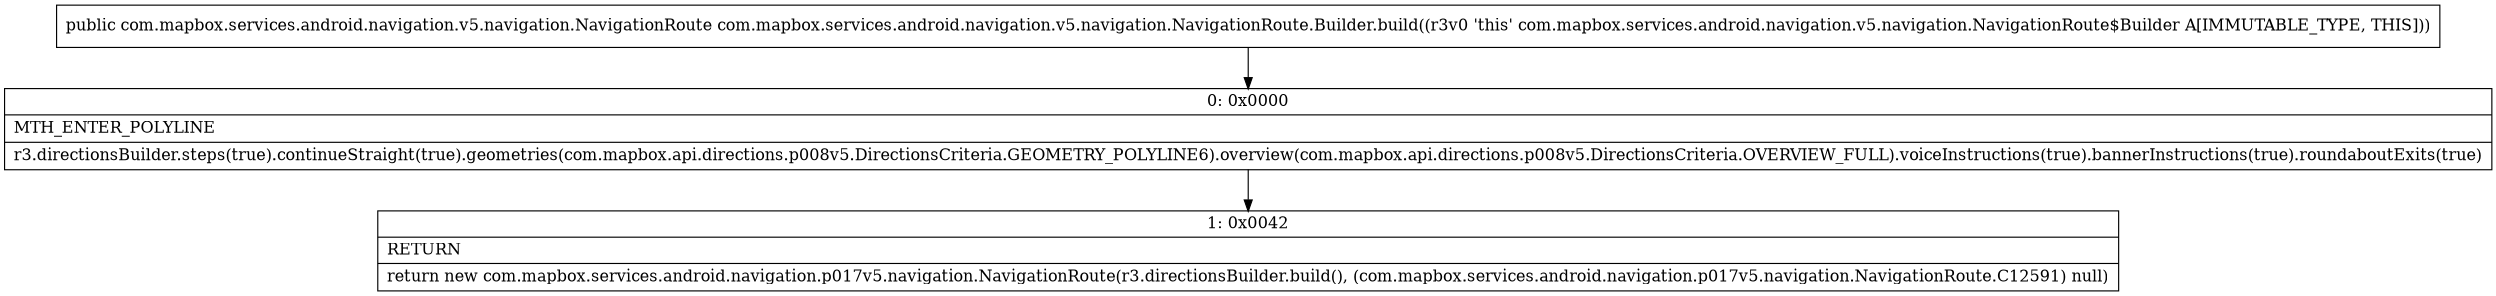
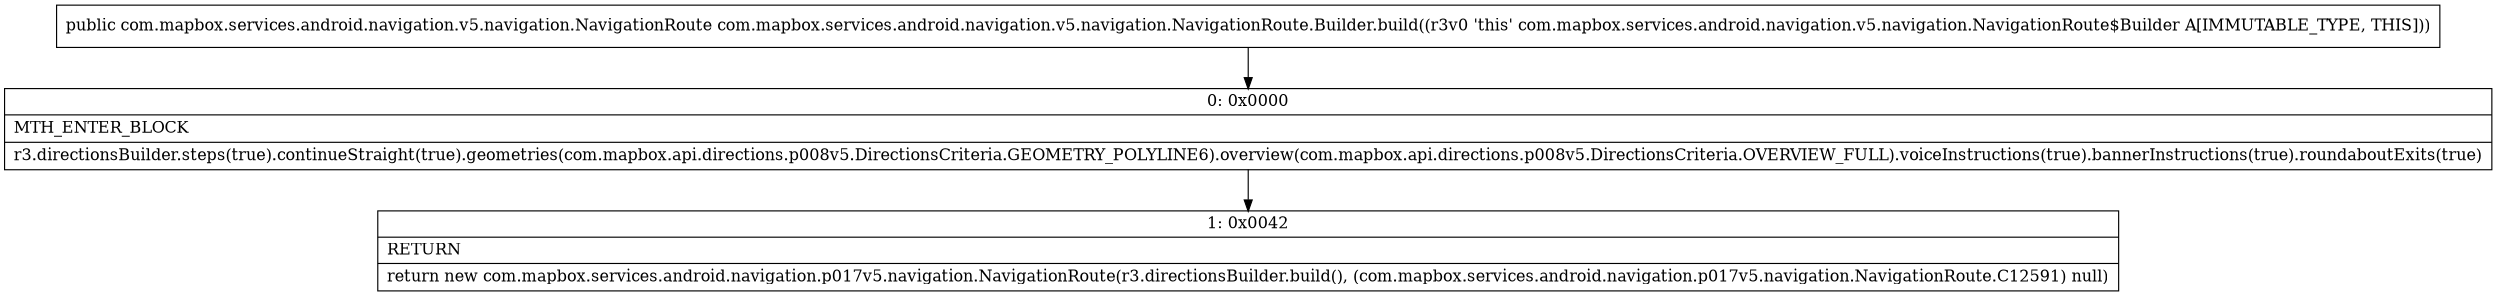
node "0: 0x0000": text "MTH_ENTER_POLYLINE" -> "MTH_ENTER_BLOCK"
